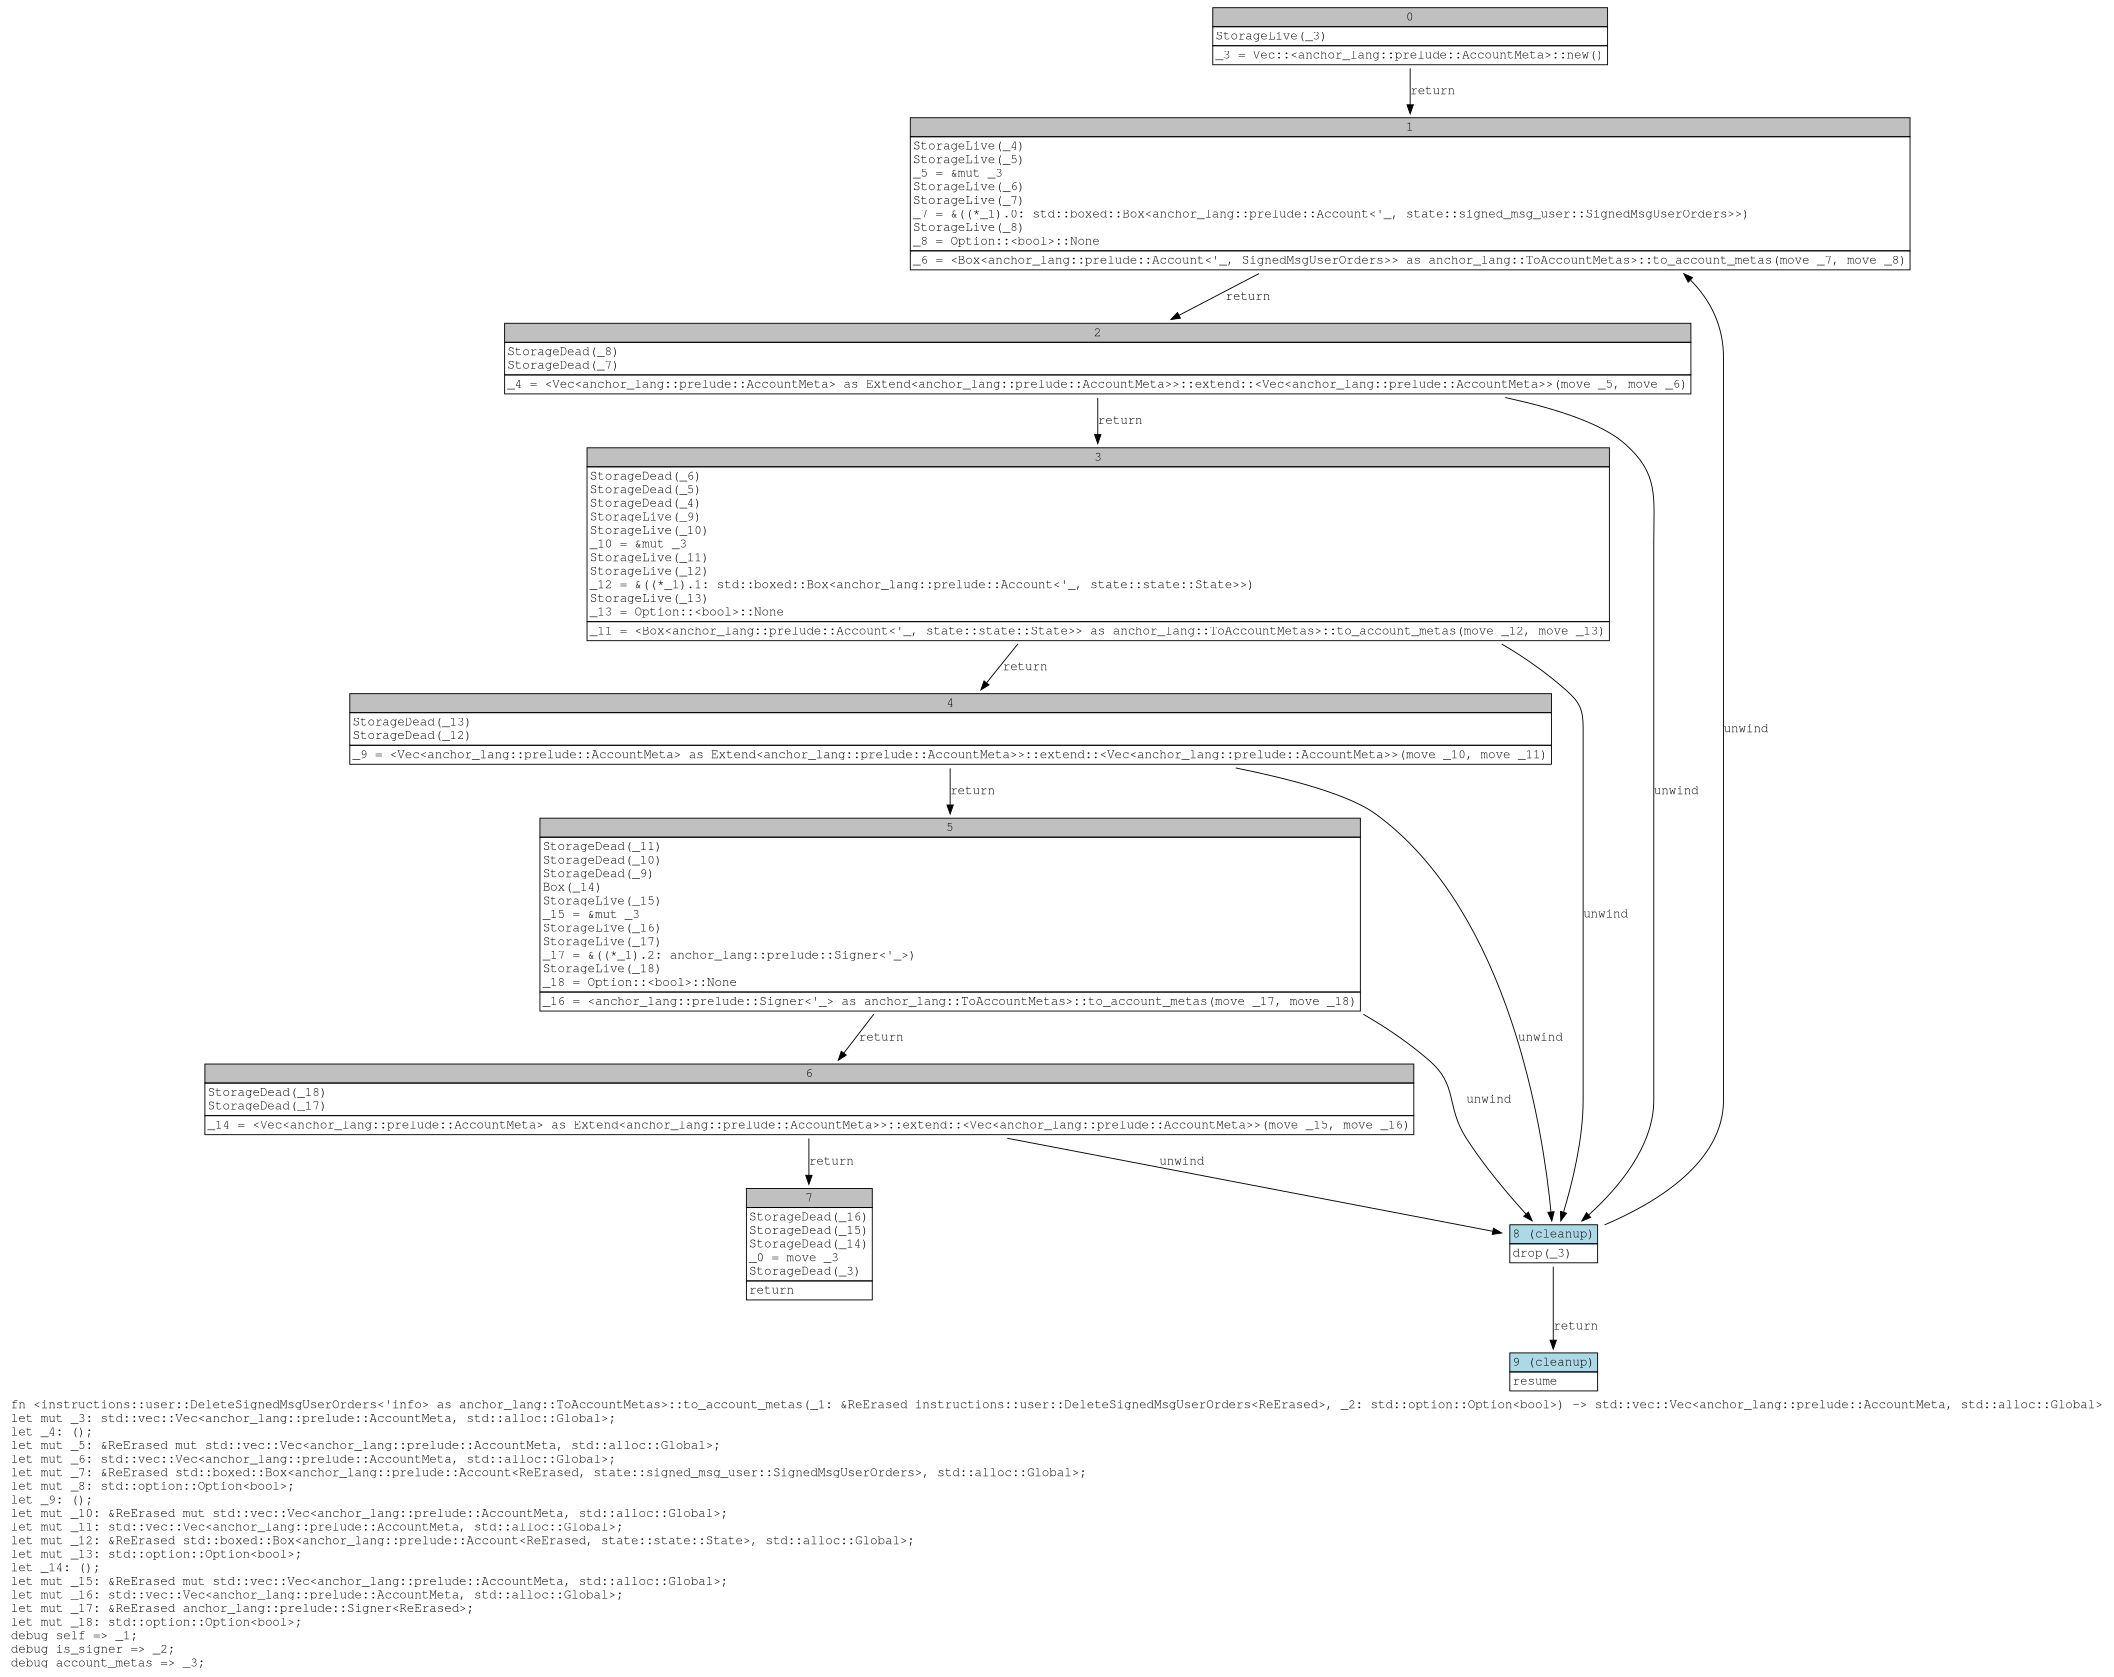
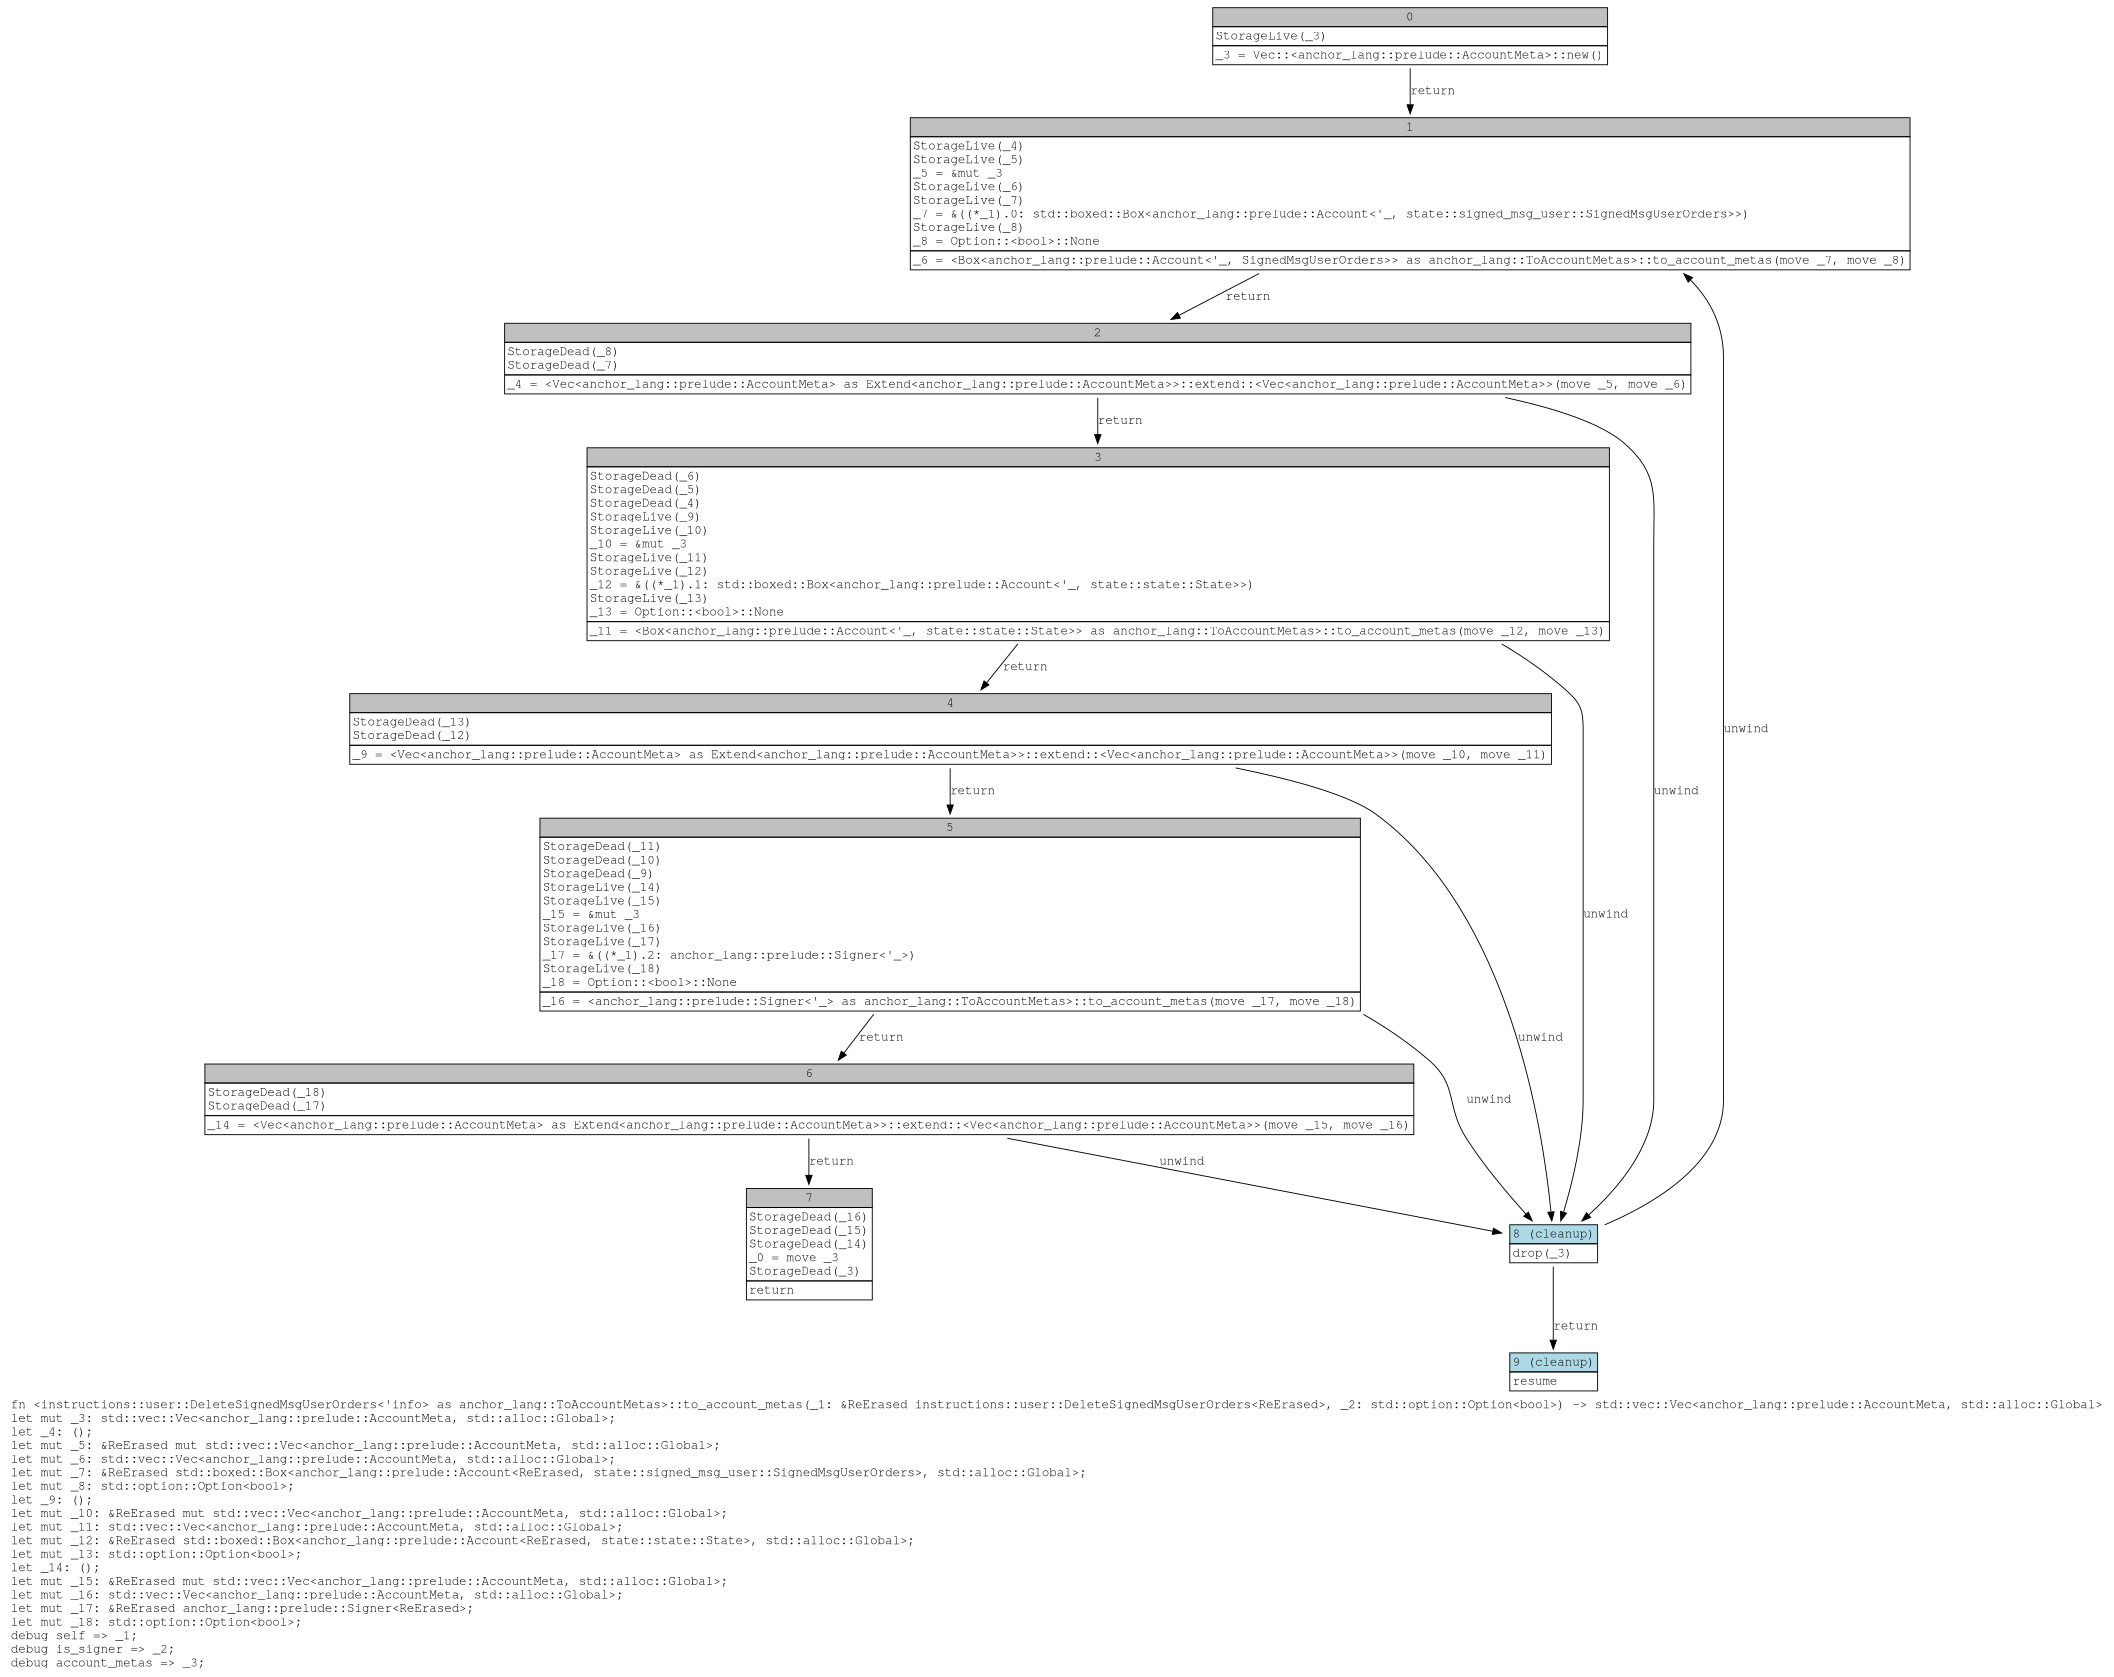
node "5": text "Box(_14)" -> "StorageLive(_14)"
